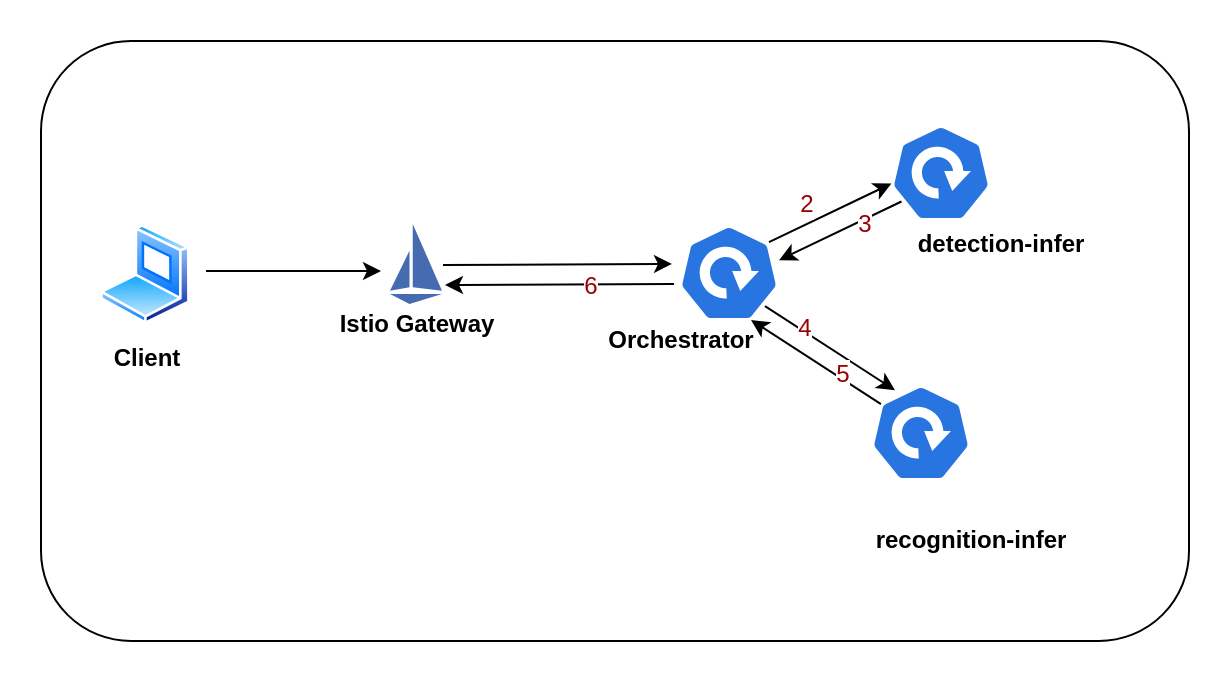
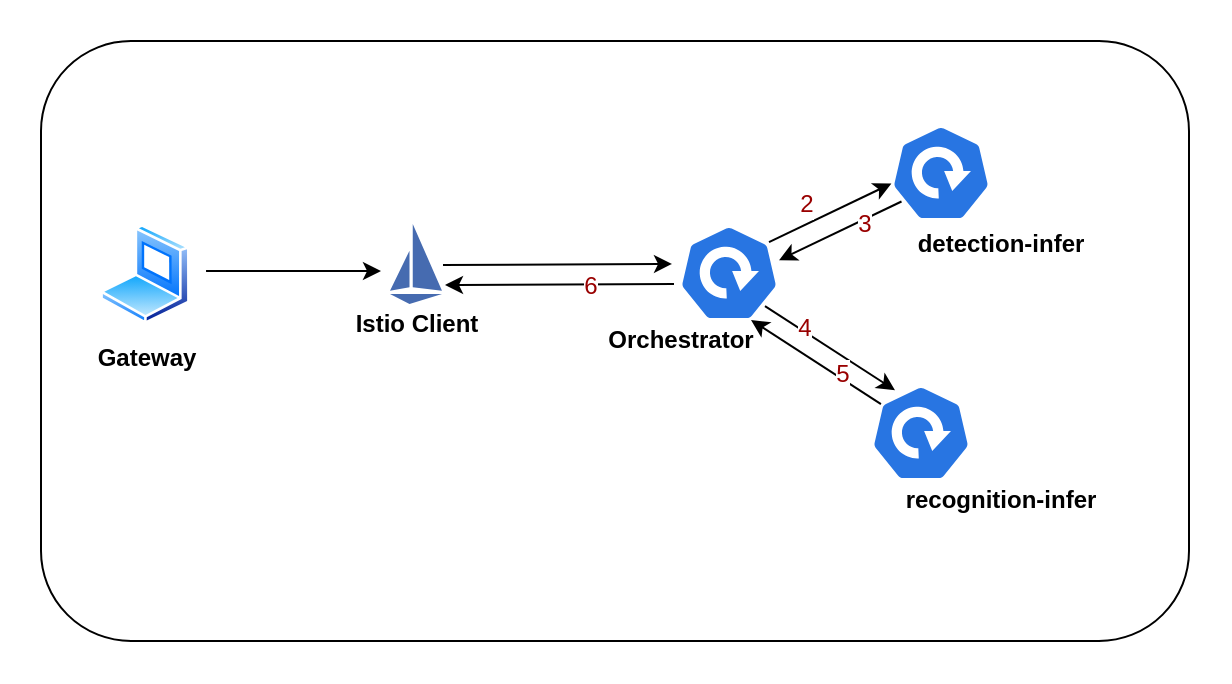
node "Istio Gateway": label "Istio Gateway" -> "Istio Client"
node "Client": label "Client" -> "Gateway"
node "recognition-infer": moved (971, 541) -> (1001, 501)
